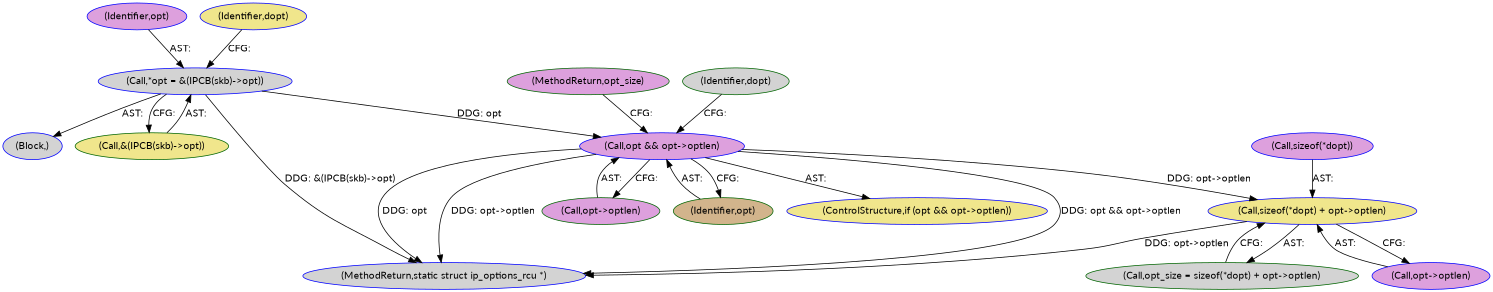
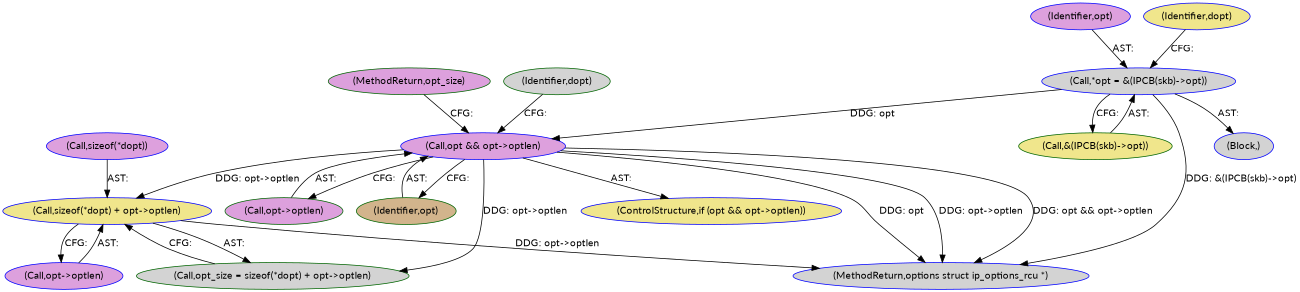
edge "(Call,opt && opt->optlen)" -> "(Call,opt_size = sizeof(*dopt) + opt->optlen)": added, label "DDG: opt->optlen"
node "(MethodReturn,static struct ip_options_rcu *)": label "(MethodReturn,static struct ip_options_rcu *)" -> "(MethodReturn,options struct ip_options_rcu *)"
